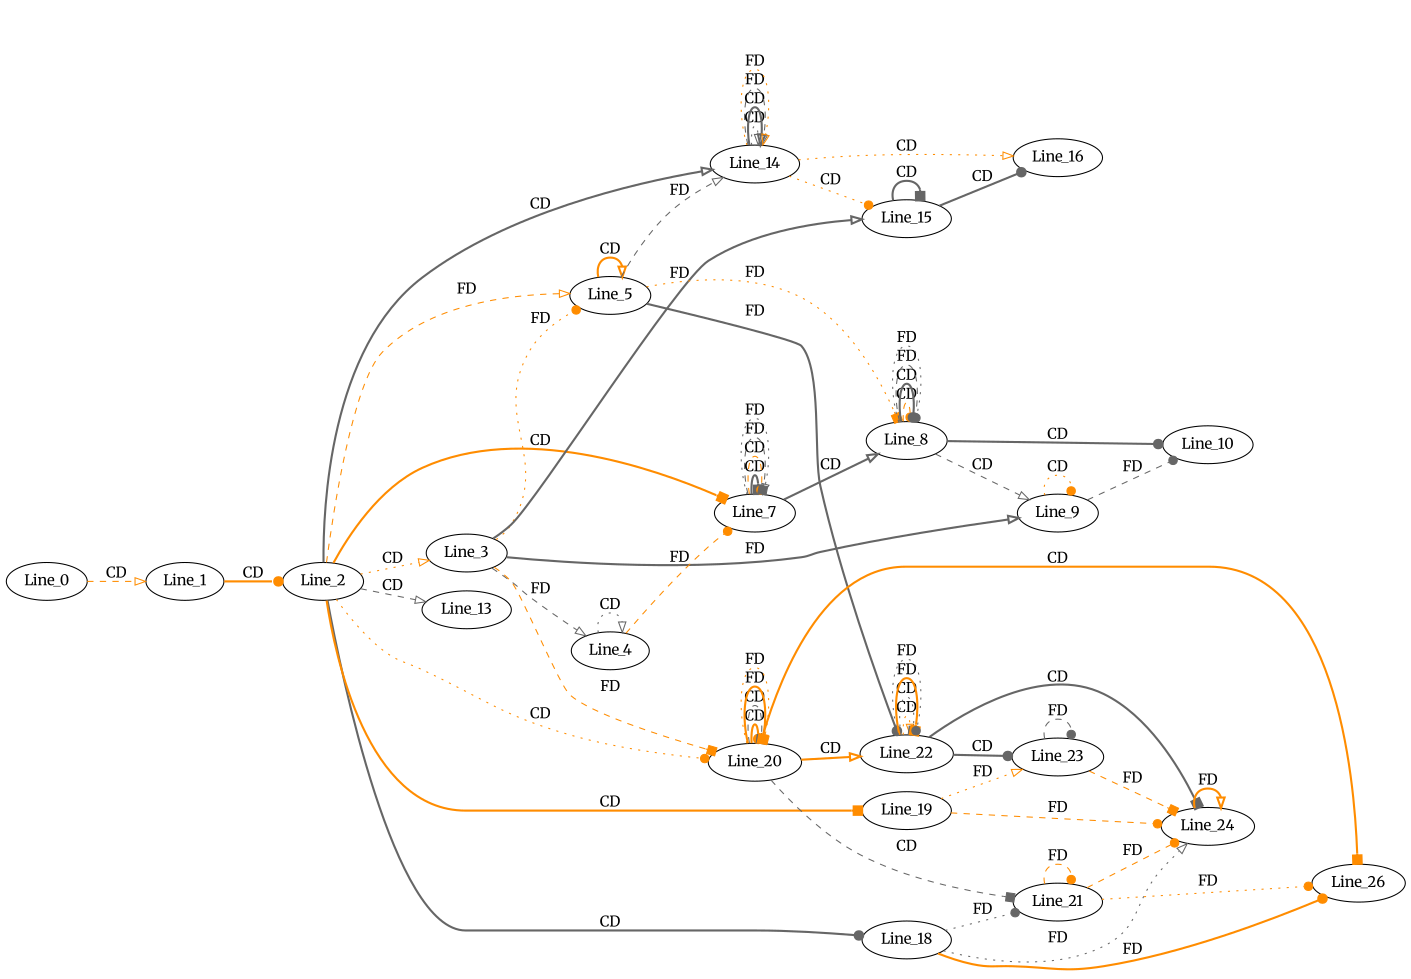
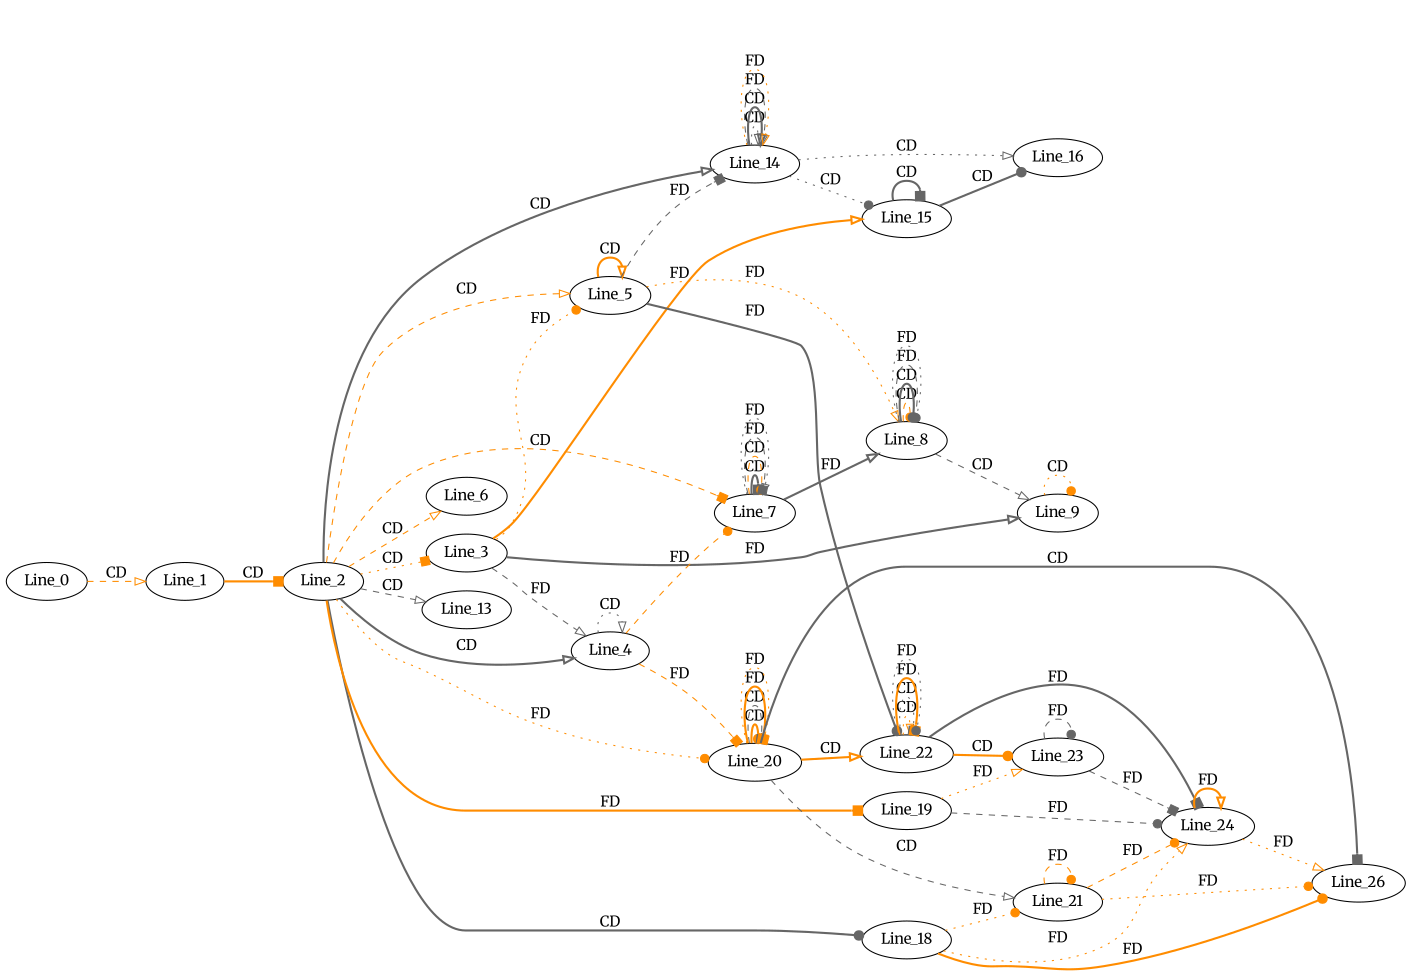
edge "Line_14" -> "Line_16": color darkorange -> gray40
edge "Line_14" -> "Line_15": color darkorange -> gray40
edge "Line_5" -> "Line_14": arrowhead onormal -> box
edge "Line_2" -> "Line_5": label "FD" -> "CD"
edge "Line_5" -> "Line_8": arrowhead box -> onormal
edge "Line_3" -> "Line_15": color gray40 -> darkorange
node "Line_10": removed
edge "Line_2" -> "Line_7": style bold -> dashed
edge "Line_7" -> "Line_8": label "CD" -> "FD"
node "Line_6": added
edge "Line_20" -> "Line_26": color darkorange -> gray40
edge "Line_2" -> "Line_3": arrowhead onormal -> box
edge "Line_1" -> "Line_2": arrowhead dot -> box
edge "Line_2" -> "Line_4": added, label "CD"
edge "Line_22" -> "Line_24": label "CD" -> "FD"
edge "Line_3" -> "Line_20": now "Line_4" -> "Line_20"
edge "Line_2" -> "Line_20": label "CD" -> "FD"
edge "Line_22" -> "Line_23": color gray40 -> darkorange
edge "Line_23" -> "Line_24": color darkorange -> gray40
edge "Line_2" -> "Line_19": label "CD" -> "FD"
edge "Line_19" -> "Line_24": color darkorange -> gray40
edge "Line_24" -> "Line_26": added, label "FD"
edge "Line_20" -> "Line_21": arrowhead box -> onormal
edge "Line_18" -> "Line_21": color gray40 -> darkorange
edge "Line_18" -> "Line_24": color gray40 -> darkorange
